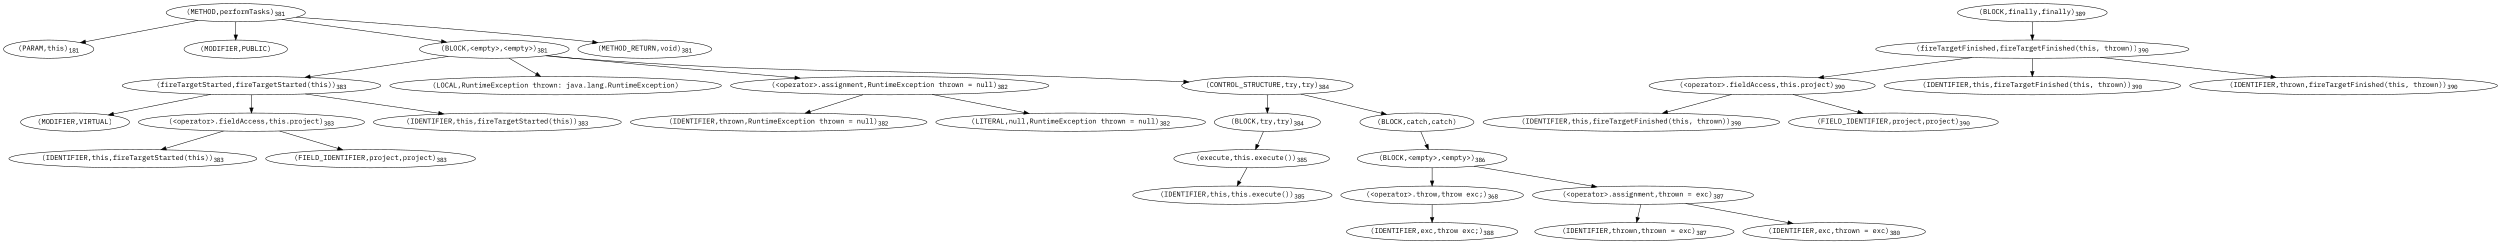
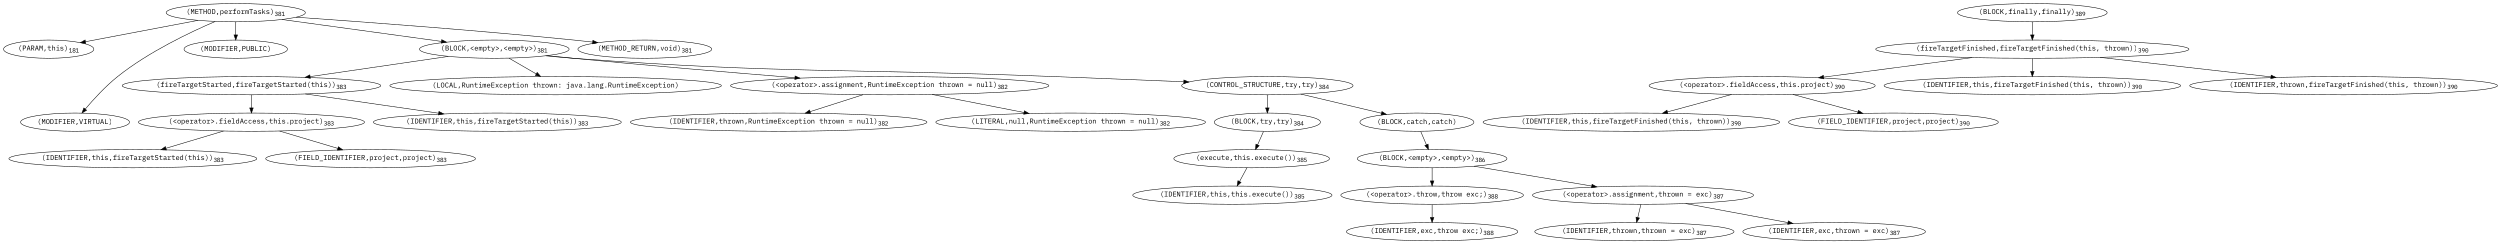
edge "(fireTargetStarted,fireTargetStarted(this))" -> "(MODIFIER,VIRTUAL)": now "(METHOD,performTasks)" -> "(MODIFIER,VIRTUAL)"
node "(<operator>.throw,throw exc;)": text "368" -> "388"
node "(IDENTIFIER,exc,thrown = exc)": text "380" -> "387"
